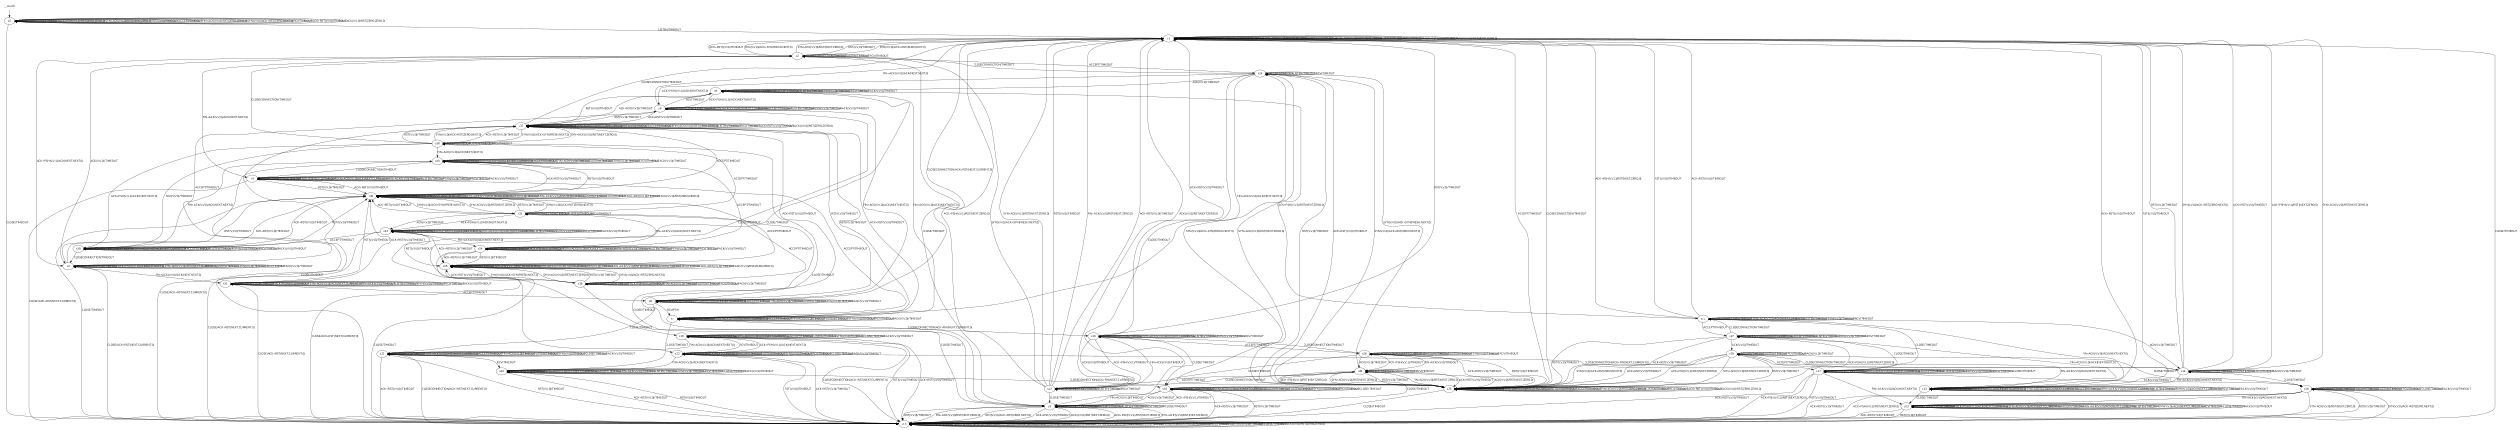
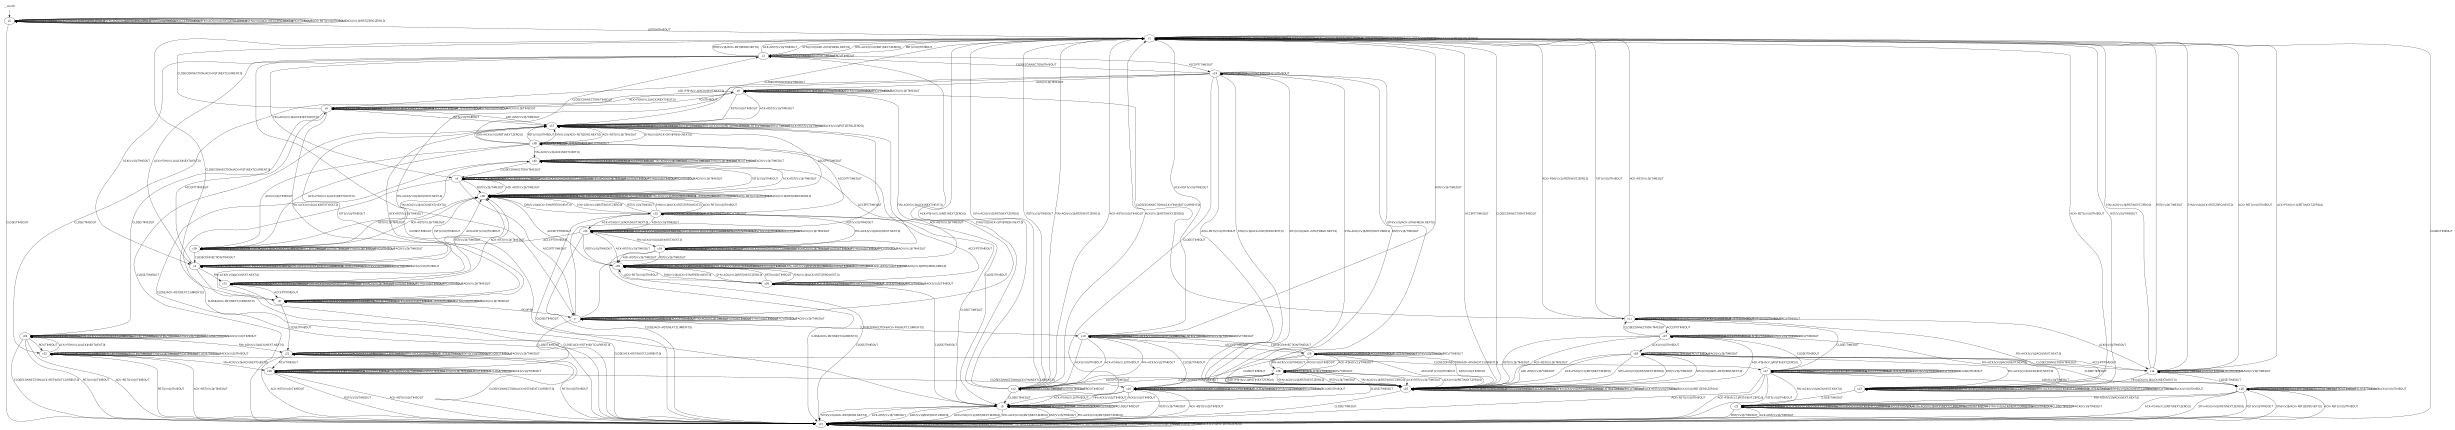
edge "s6" -> "s1": label "FIN+ACK(V,V,0)/ACK(NEXT,NEXT,0)" -> "CLOSECONNECTION/ACK+RST(NEXT,CURRENT,0)"
edge "s9" -> "s11": label "ACK+PSH(V,V,1)/RST(NEXT,ZERO,0)" -> "CLOSECONNECTION/ACK+FIN(NEXT,CURRENT,0)"
edge "s30" -> "s15": now "s32" -> "s15"
